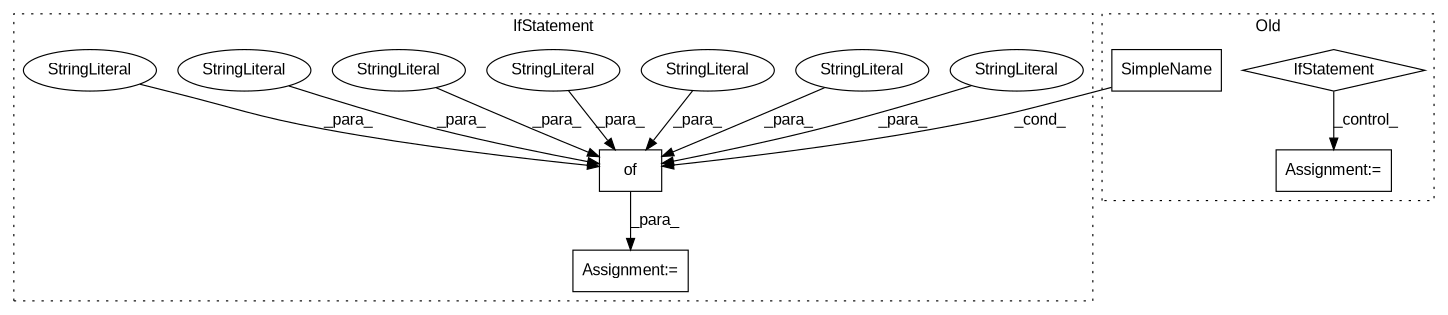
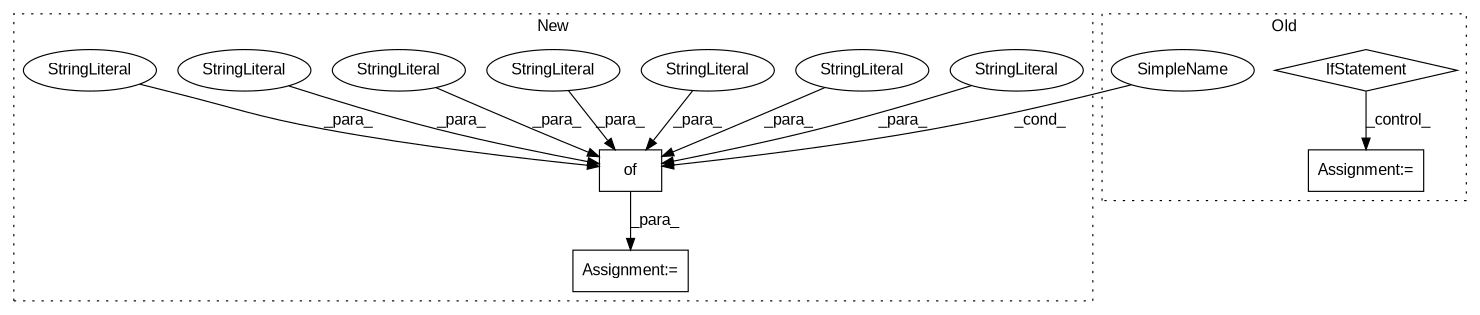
cluster "IfStatement": label "IfStatement" -> "New"
node "SimpleName": shape box -> ellipse
